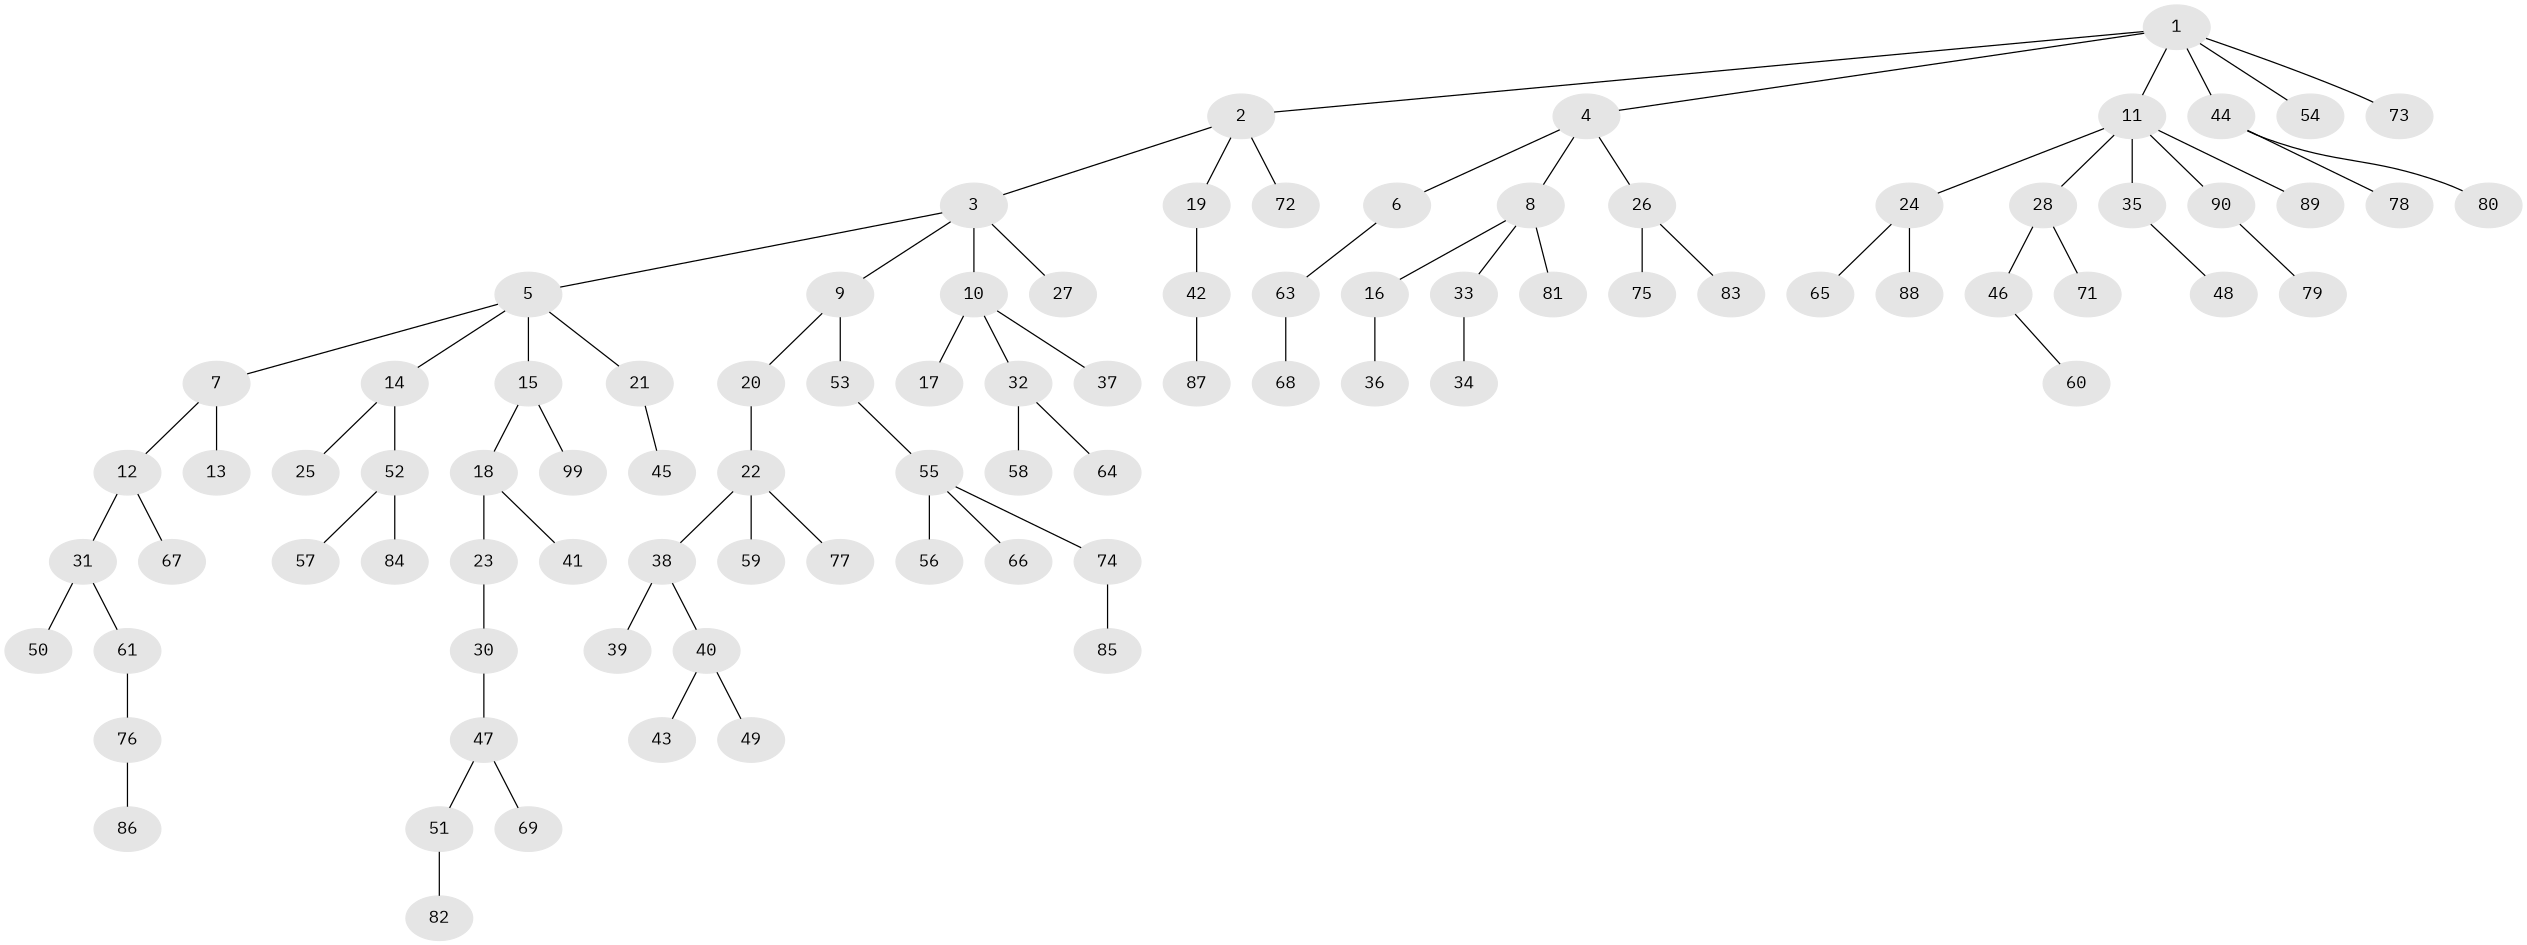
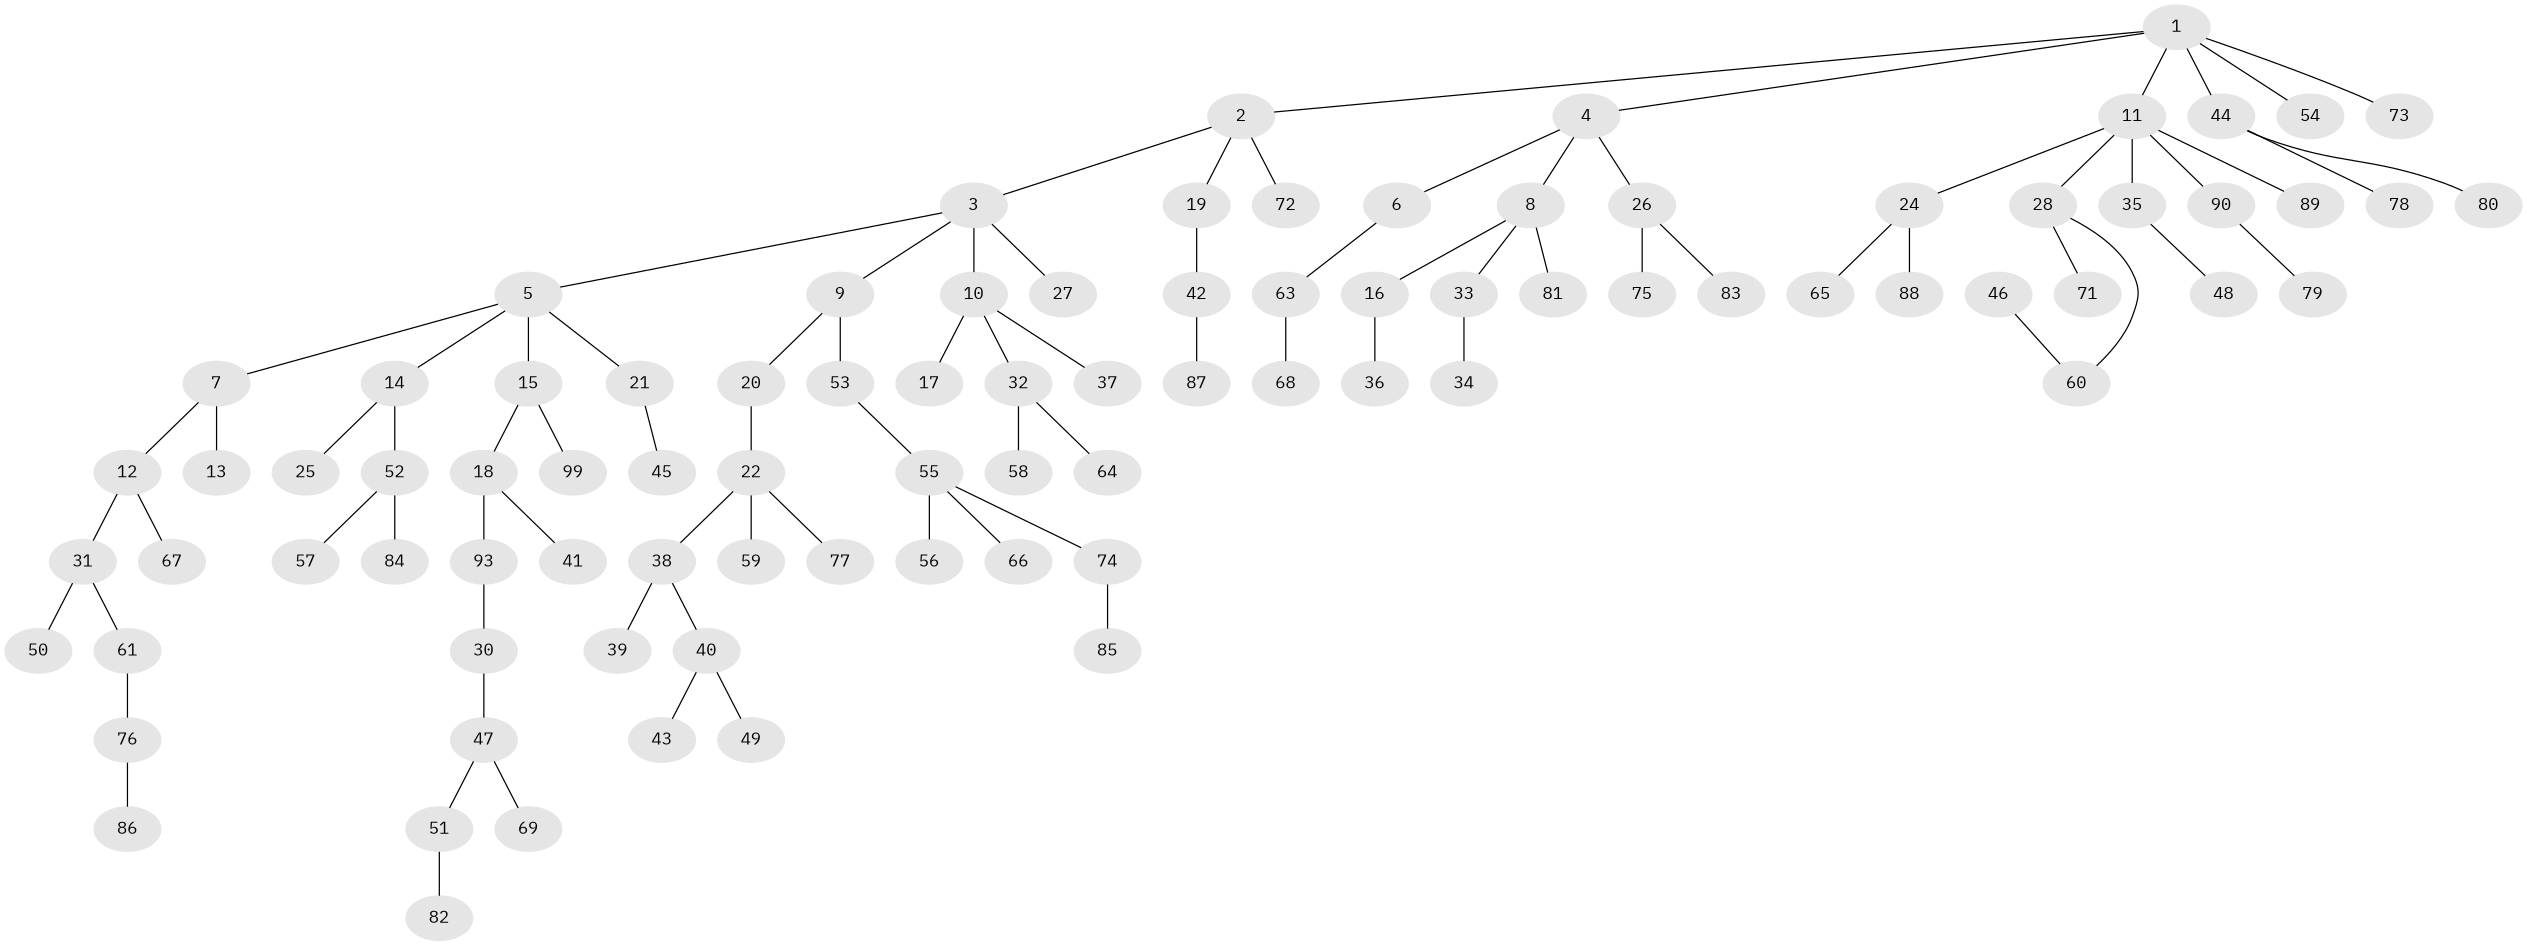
edge "28" -- "46": now "28" -- "60"
node "23": label "23" -> "93"
